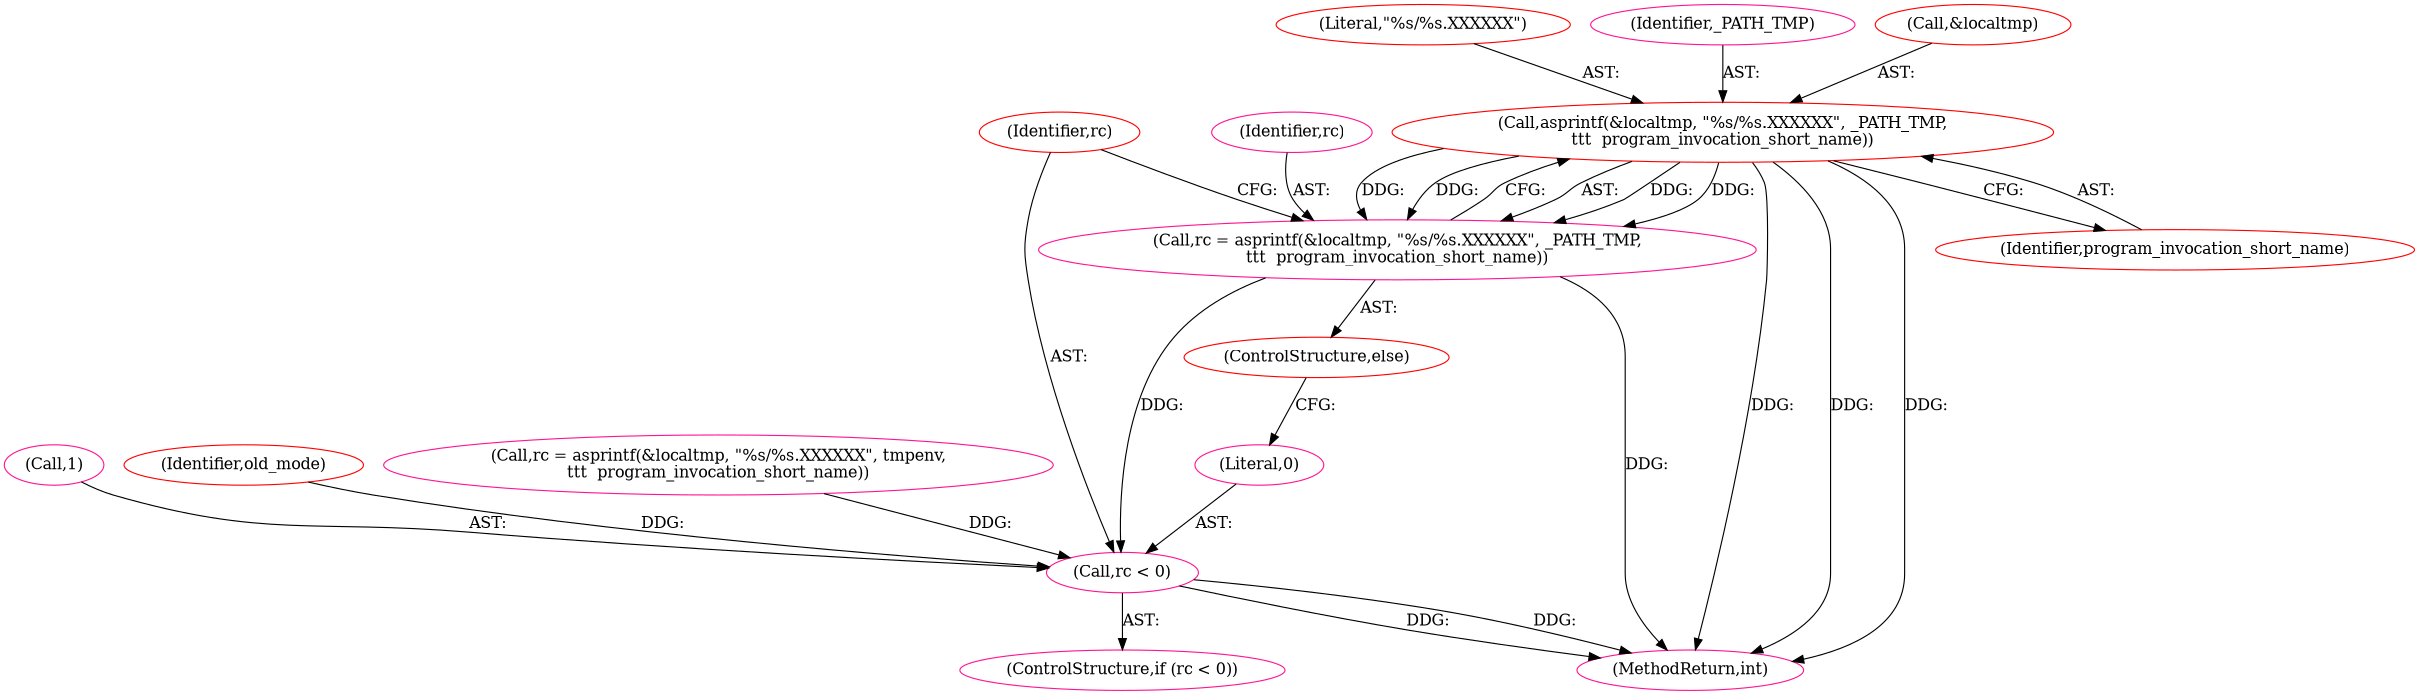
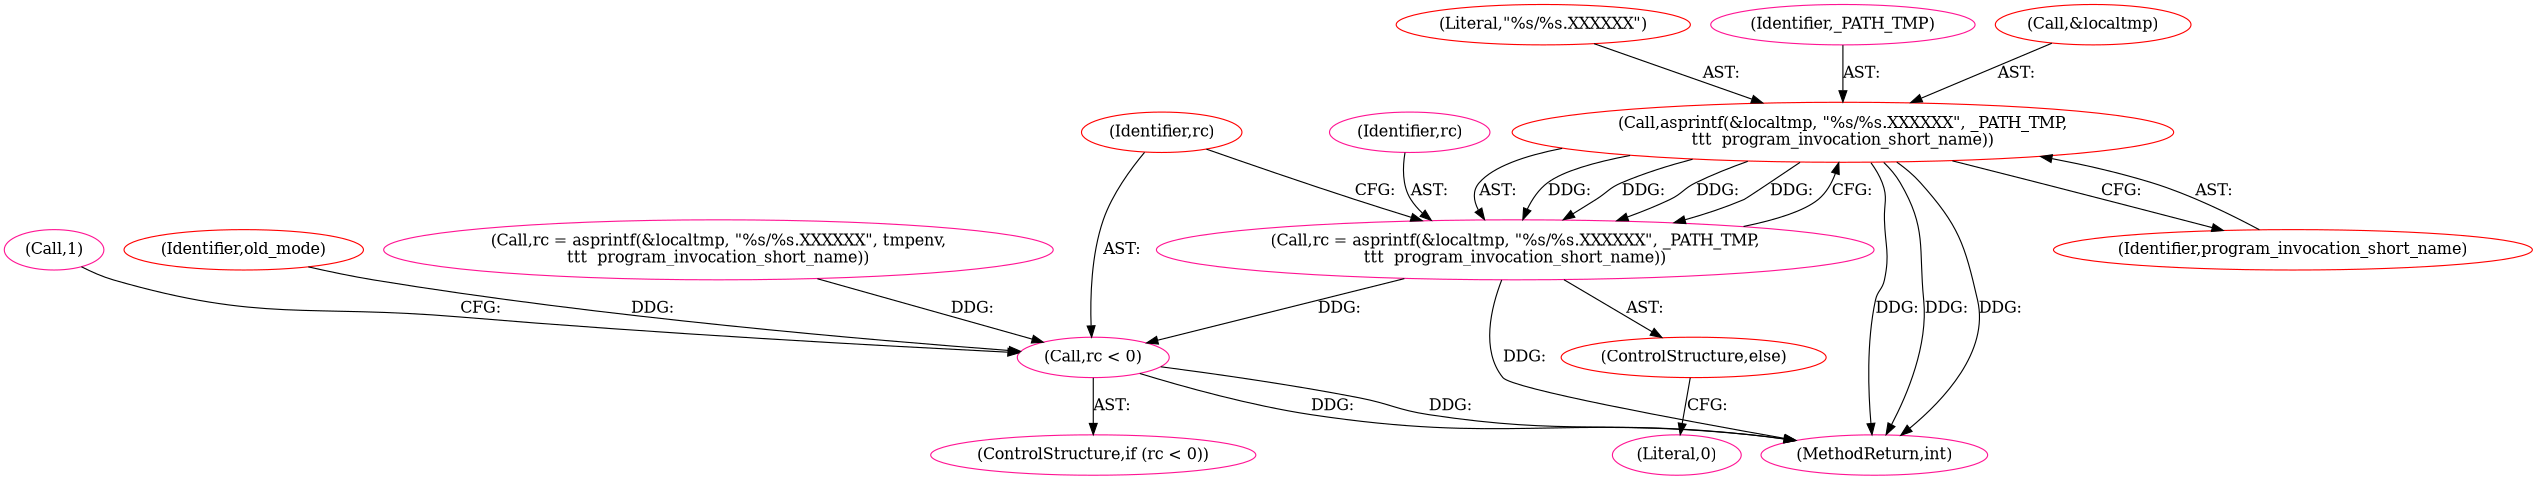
edge "(Literal,0)" -> "(Call,rc < 0)": removed, label "AST:"
edge "(Call,1)" -> "(Call,rc < 0)": label "AST: " -> "CFG: "
